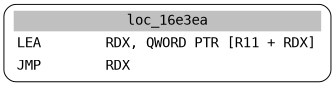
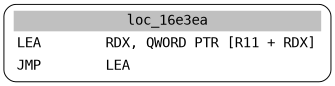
node "loc_16e3ea": text "JMP        RDX" -> "JMP        LEA"
